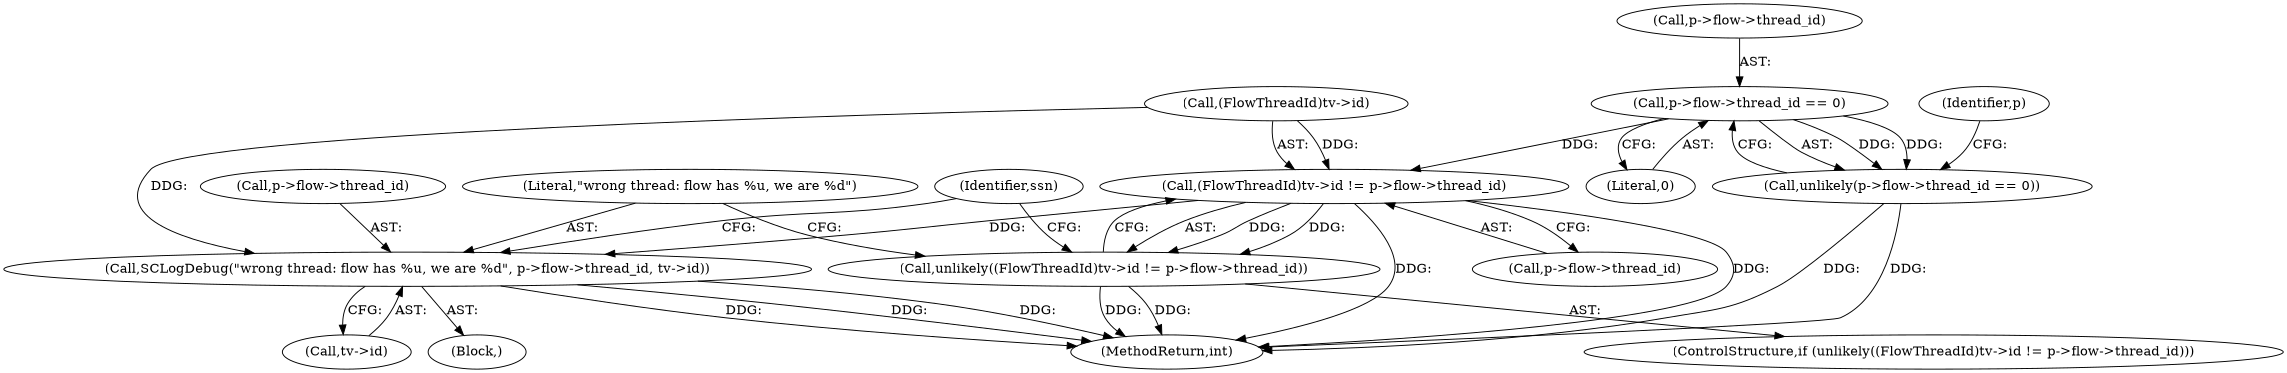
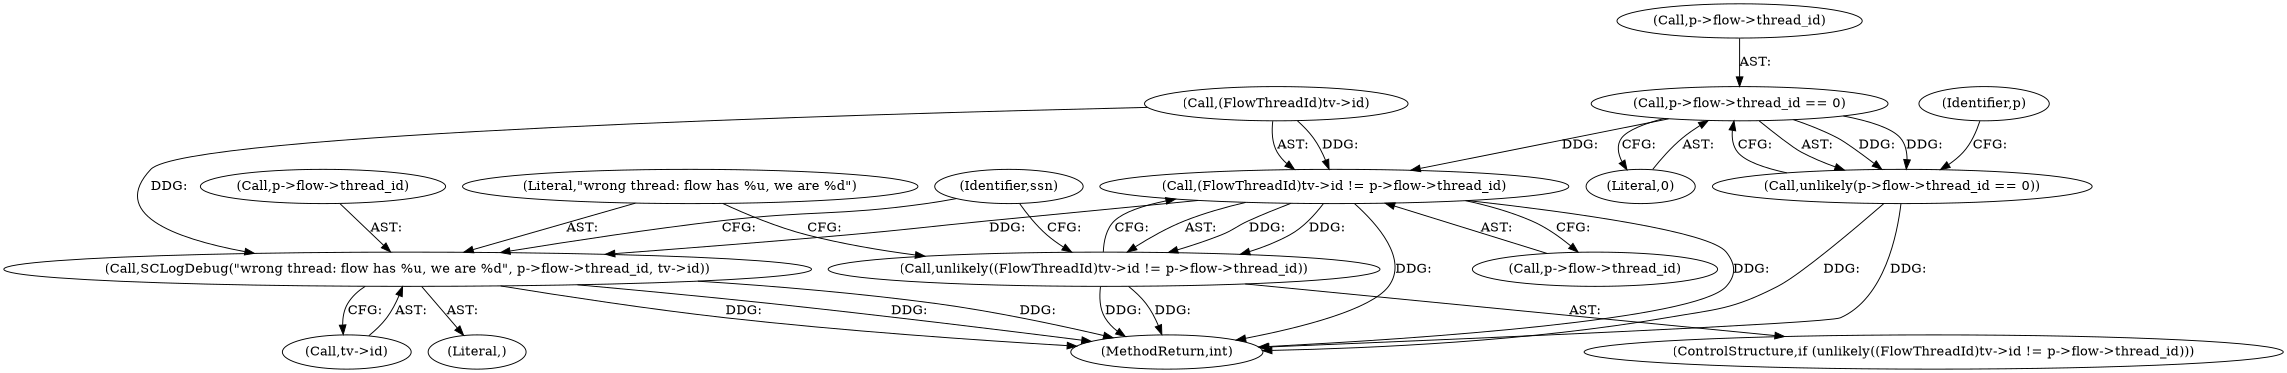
node "(Block,)": label "(Block,)" -> "(Literal,)"
